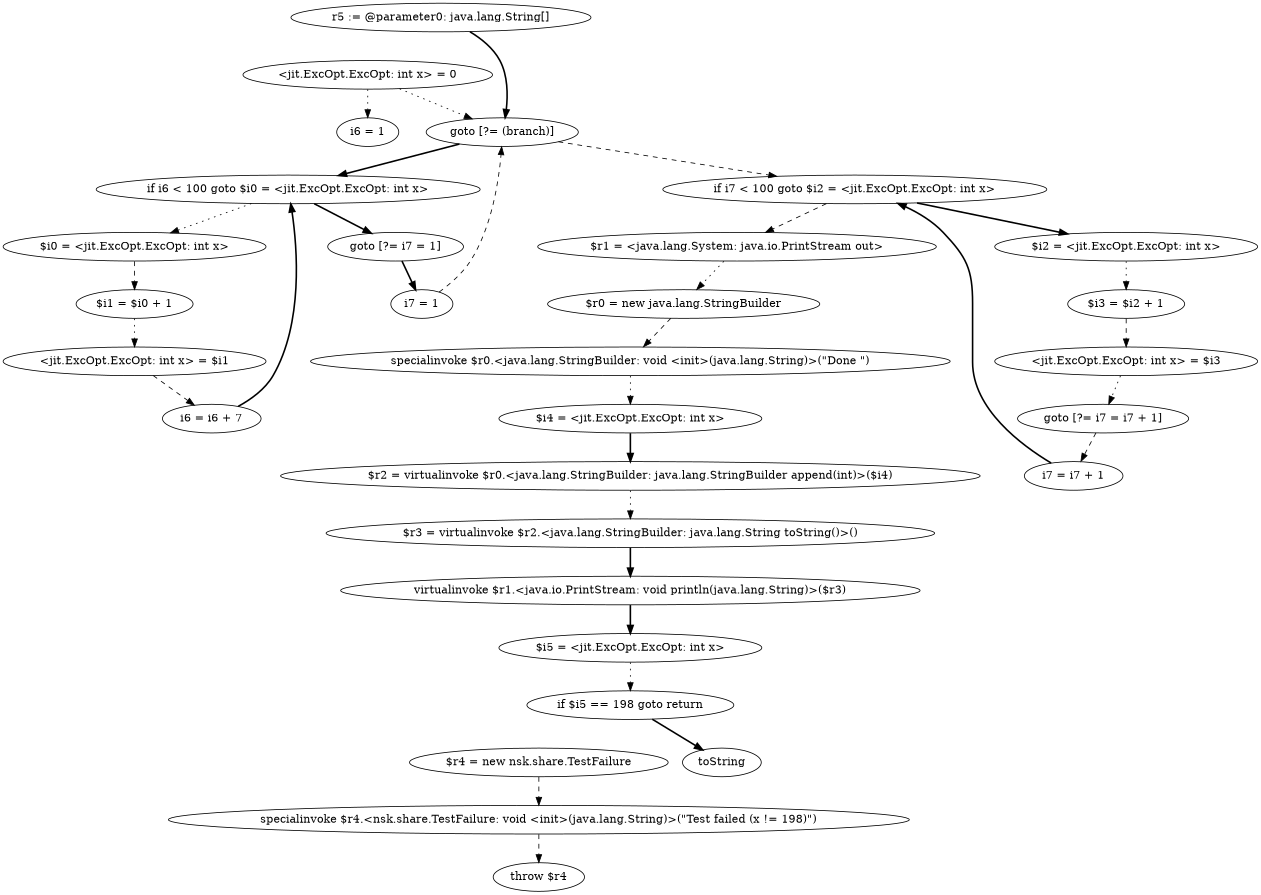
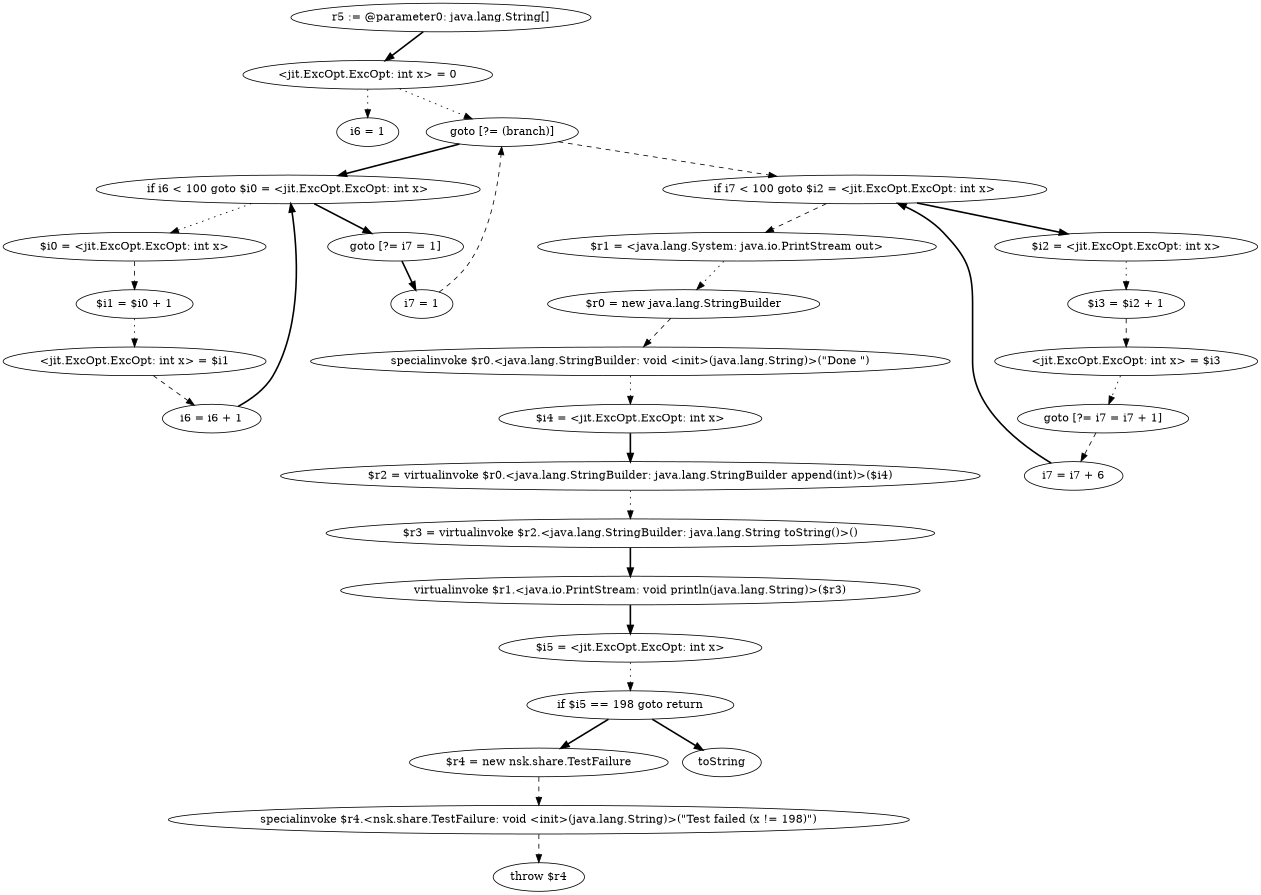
edge "r5 := @parameter0: java.lang.String[]" -> "goto [?= (branch)]": now "r5 := @parameter0: java.lang.String[]" -> "<jit.ExcOpt.ExcOpt: int x> = 0"
node "i6 = i6 + 7": label "i6 = i6 + 7" -> "i6 = i6 + 1"
node "i7 = i7 + 1": label "i7 = i7 + 1" -> "i7 = i7 + 6"
edge "if $i5 == 198 goto return" -> "$r4 = new nsk.share.TestFailure": added
